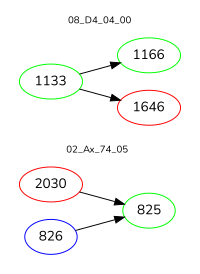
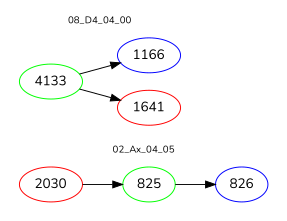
node "1166": color green -> blue
node "1133": label "1133" -> "4133"
node "1646": label "1646" -> "1641"
cluster "02_Ax_74_05": label "02_Ax_74_05" -> "02_Ax_04_05"
edge "826" -> "825": reversed
